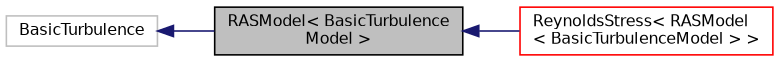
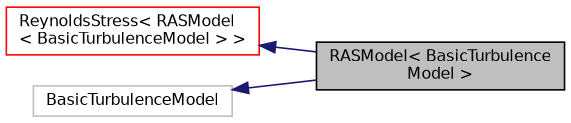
node "BasicTurbulence": label "BasicTurbulence" -> "BasicTurbulenceModel"
edge "ReynoldsStress< RASModel < BasicTurbulenceModel > >" -> "RASModel< BasicTurbulence Model >": reversed
